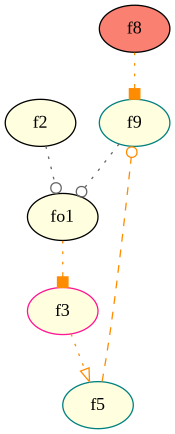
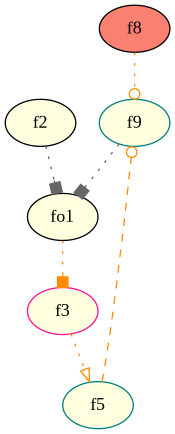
edge "f8" -> "f9": arrowhead box -> odot
edge "f2" -> "fo1": arrowhead odot -> box
edge "f9" -> "fo1": arrowhead odot -> box
